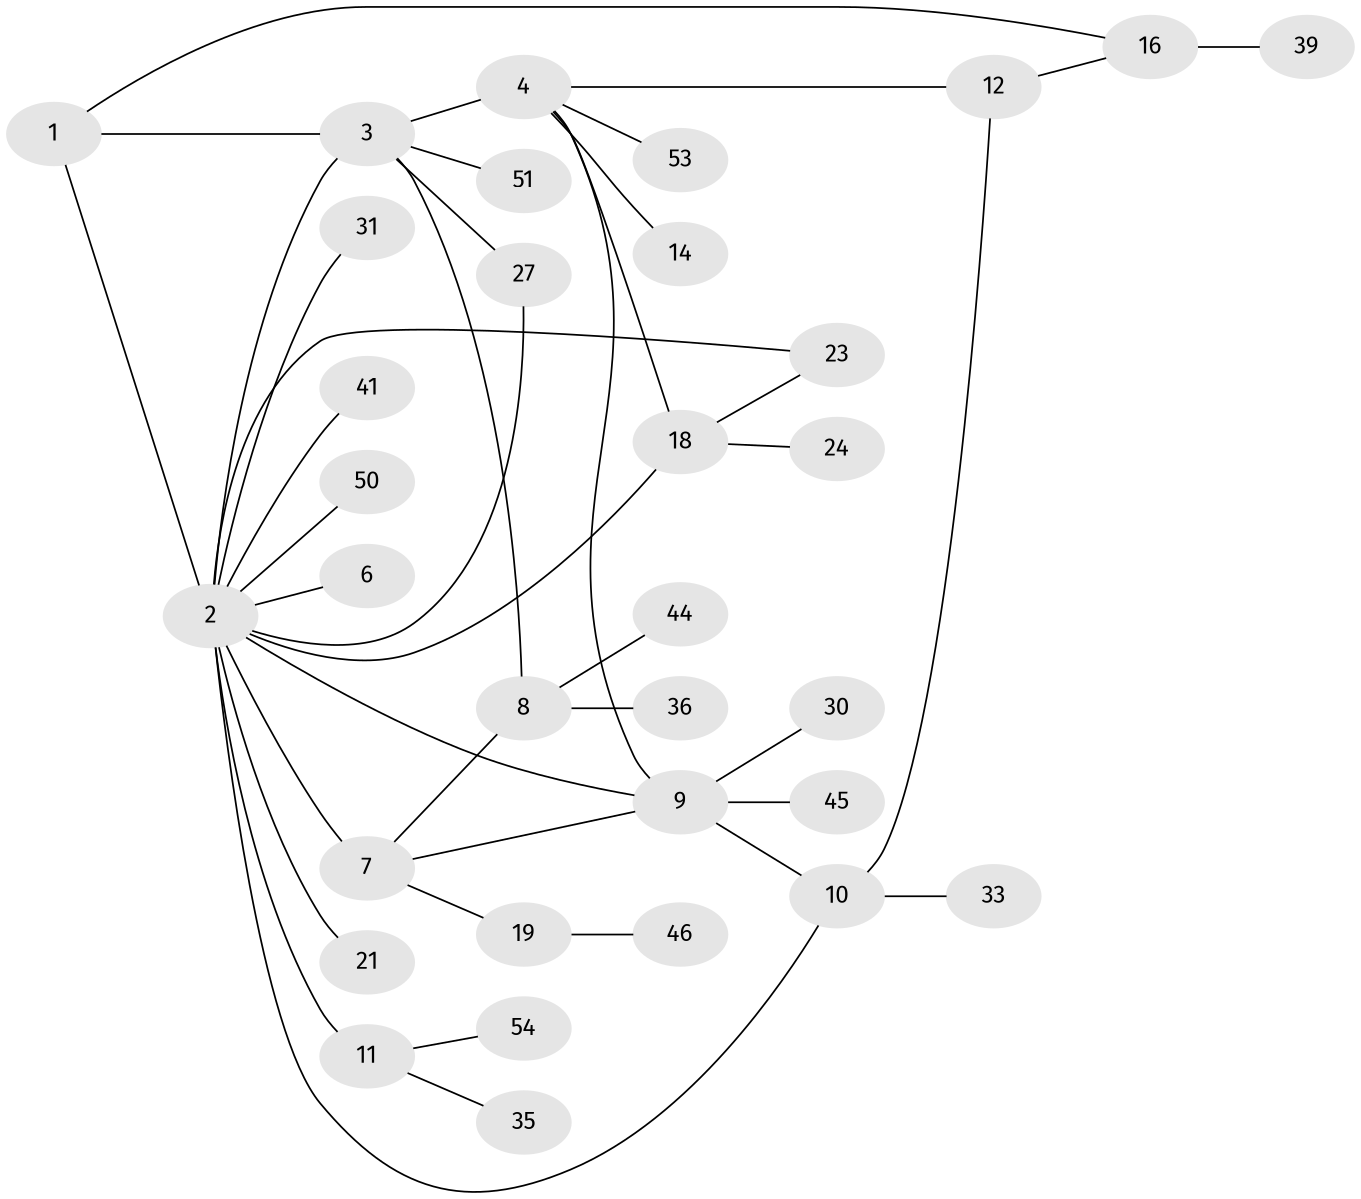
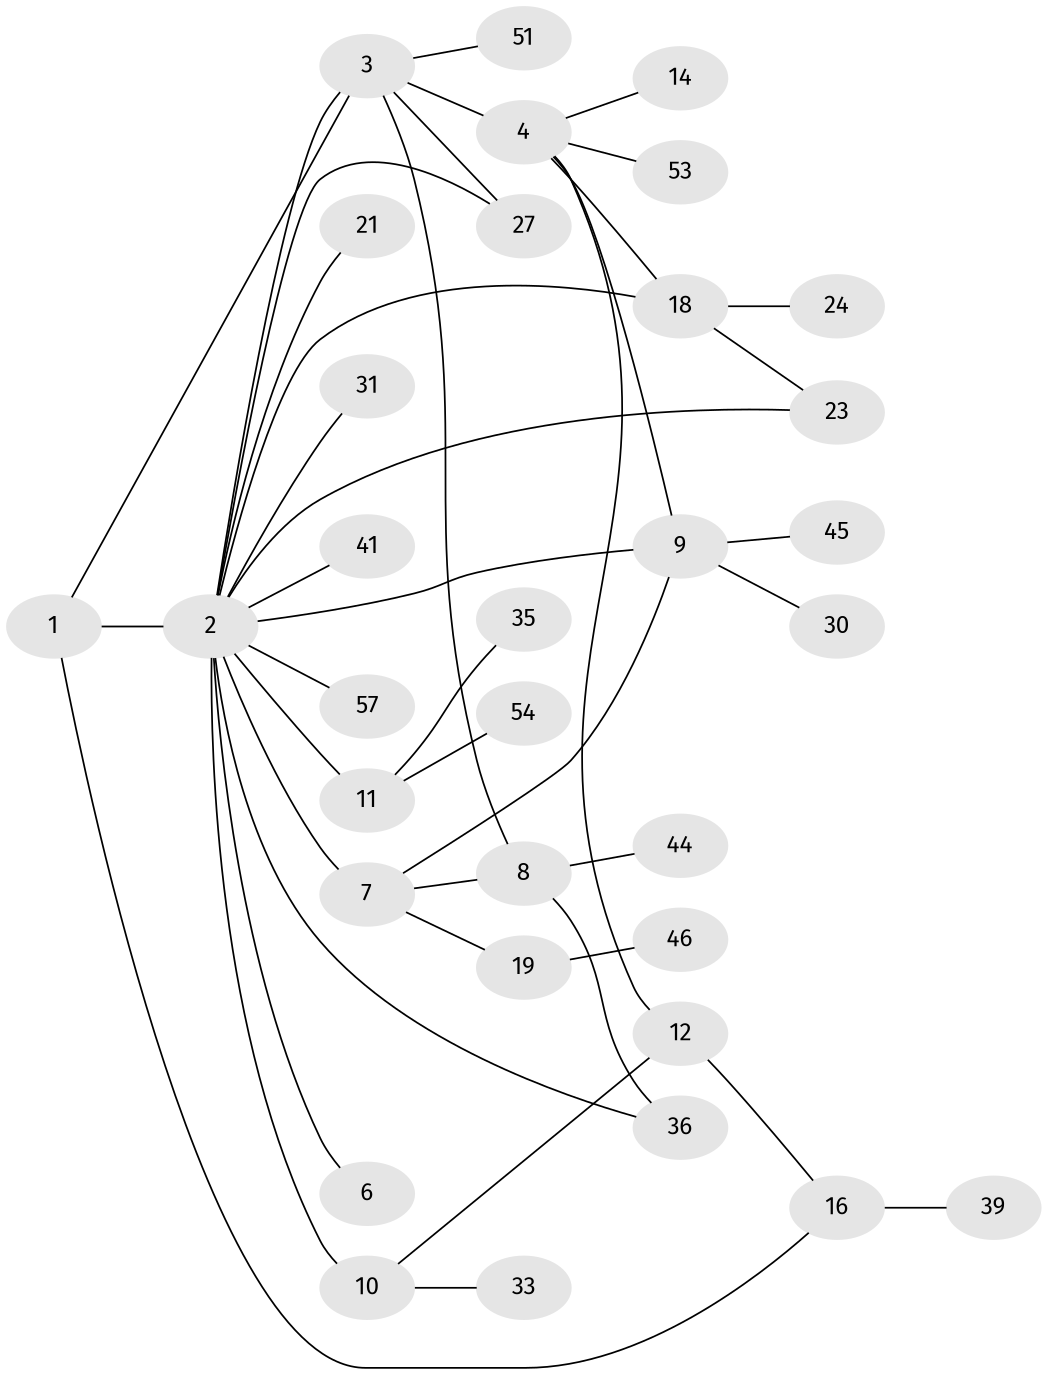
node "50": label "50" -> "57"
edge "9" -- "10": removed
edge "2" -- "36": added
